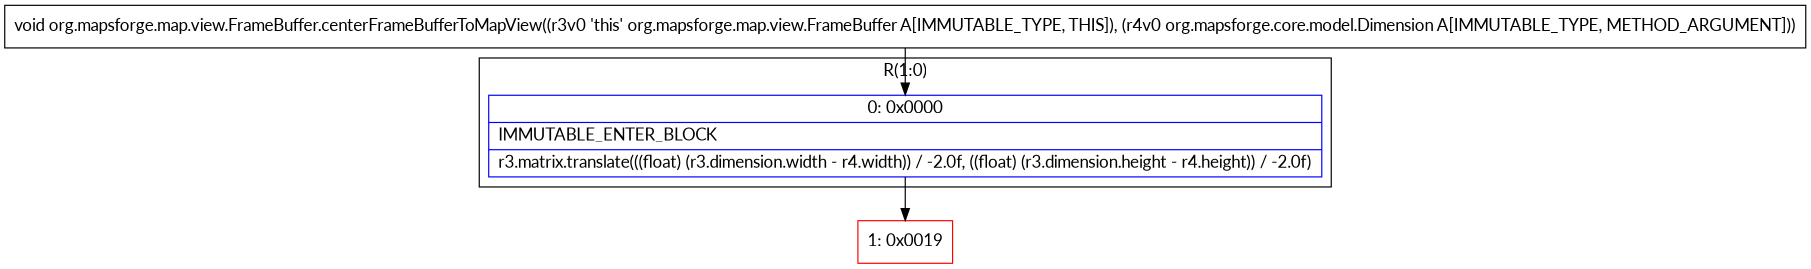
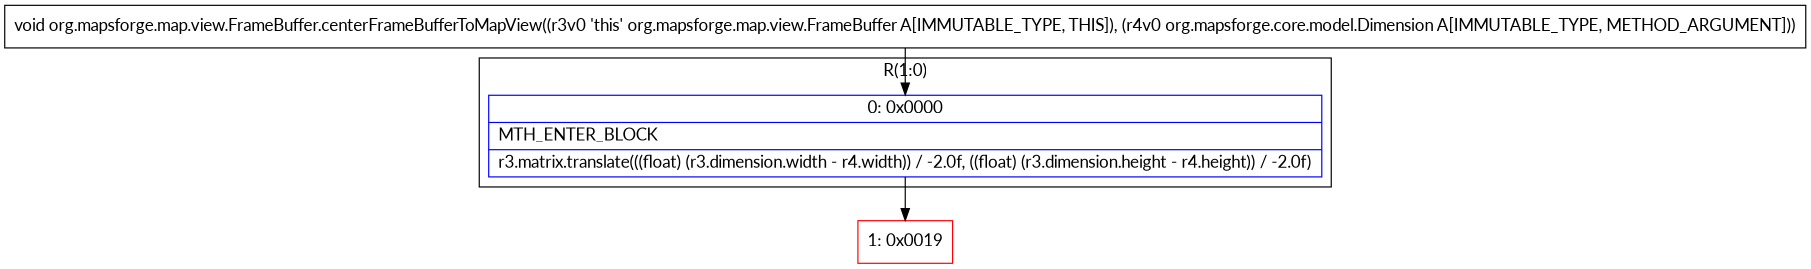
node "0: 0x0000": text "IMMUTABLE_ENTER_BLOCK" -> "MTH_ENTER_BLOCK"
